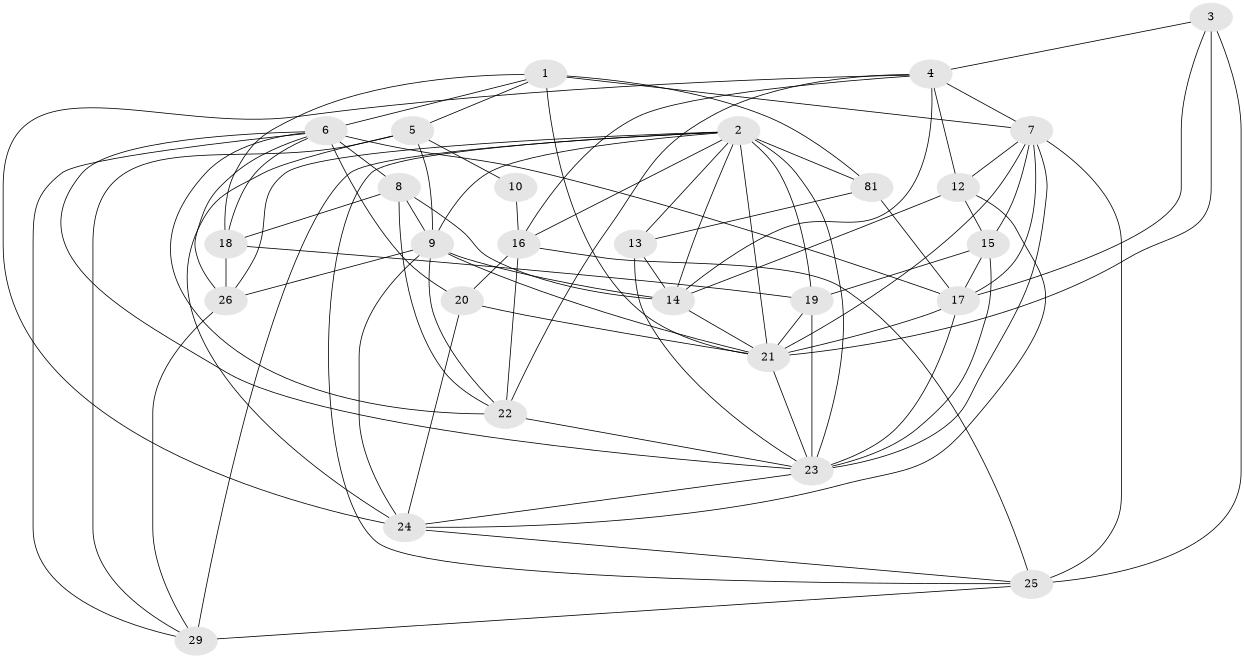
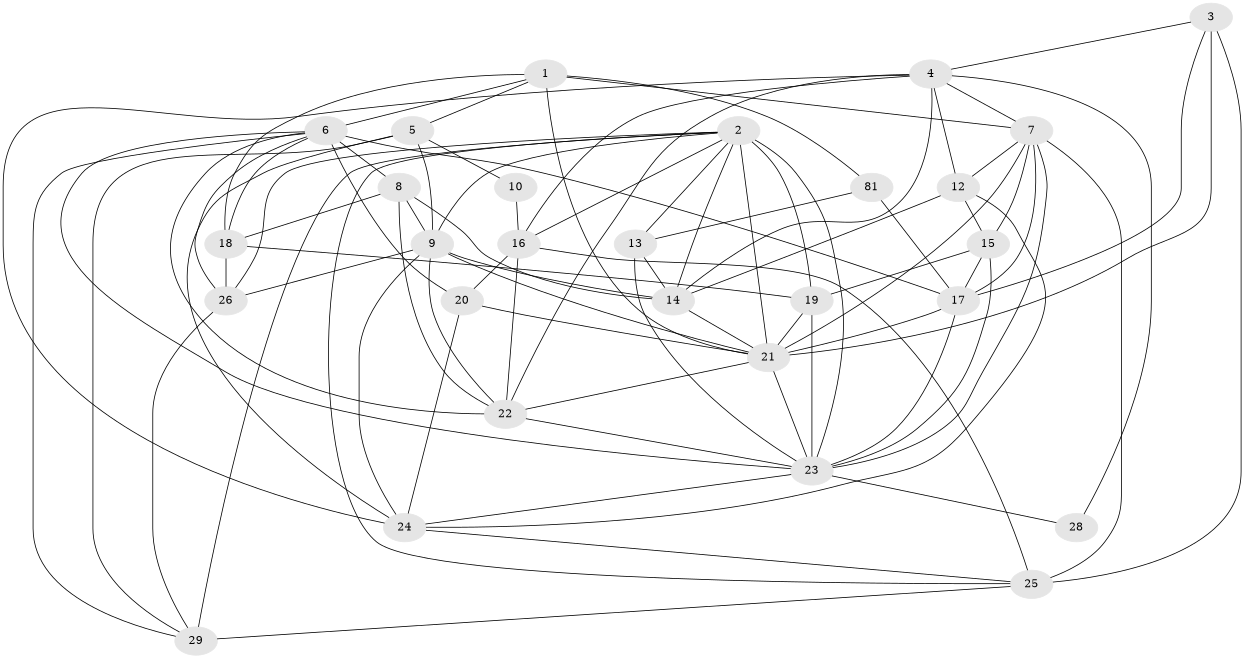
edge "2" -- "81": removed
edge "21" -- "22": added
node "28": added
